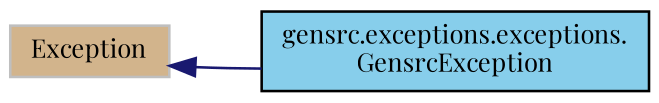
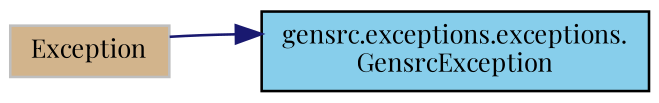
edge "gensrc.exceptions.exceptions. GensrcException" -> "Exception": reversed
